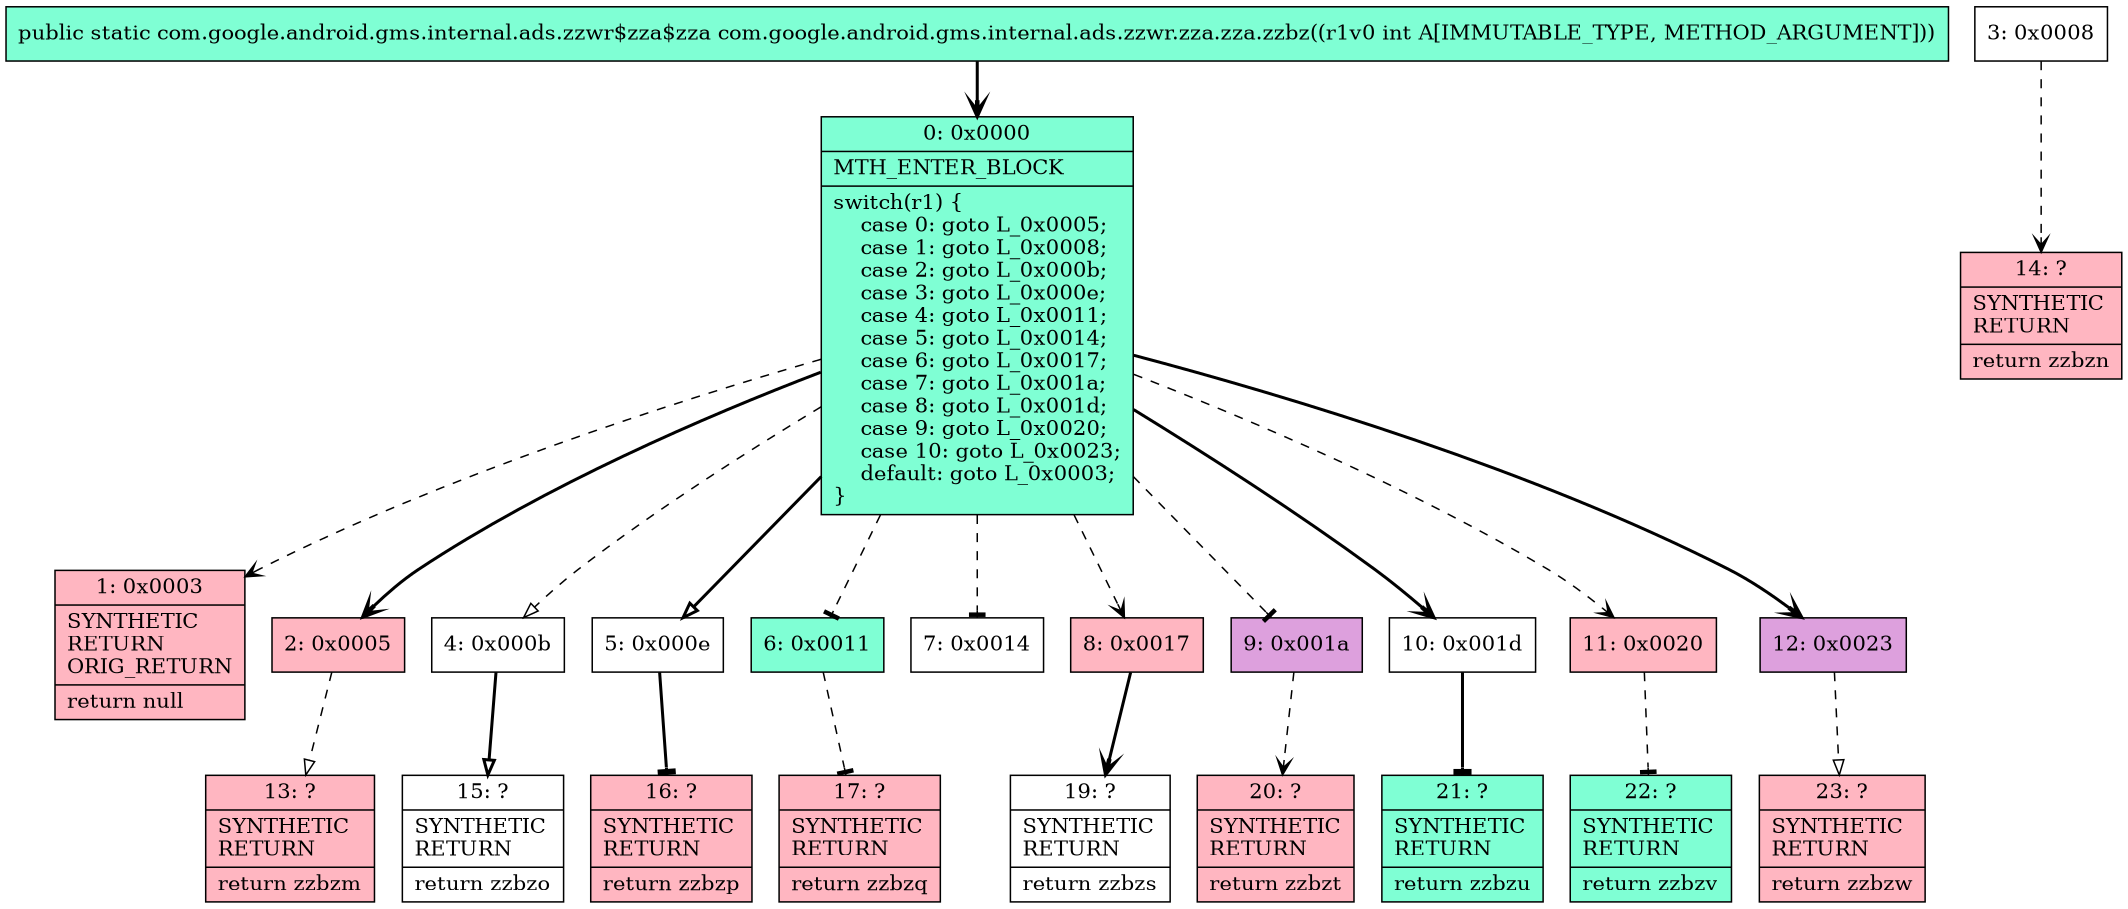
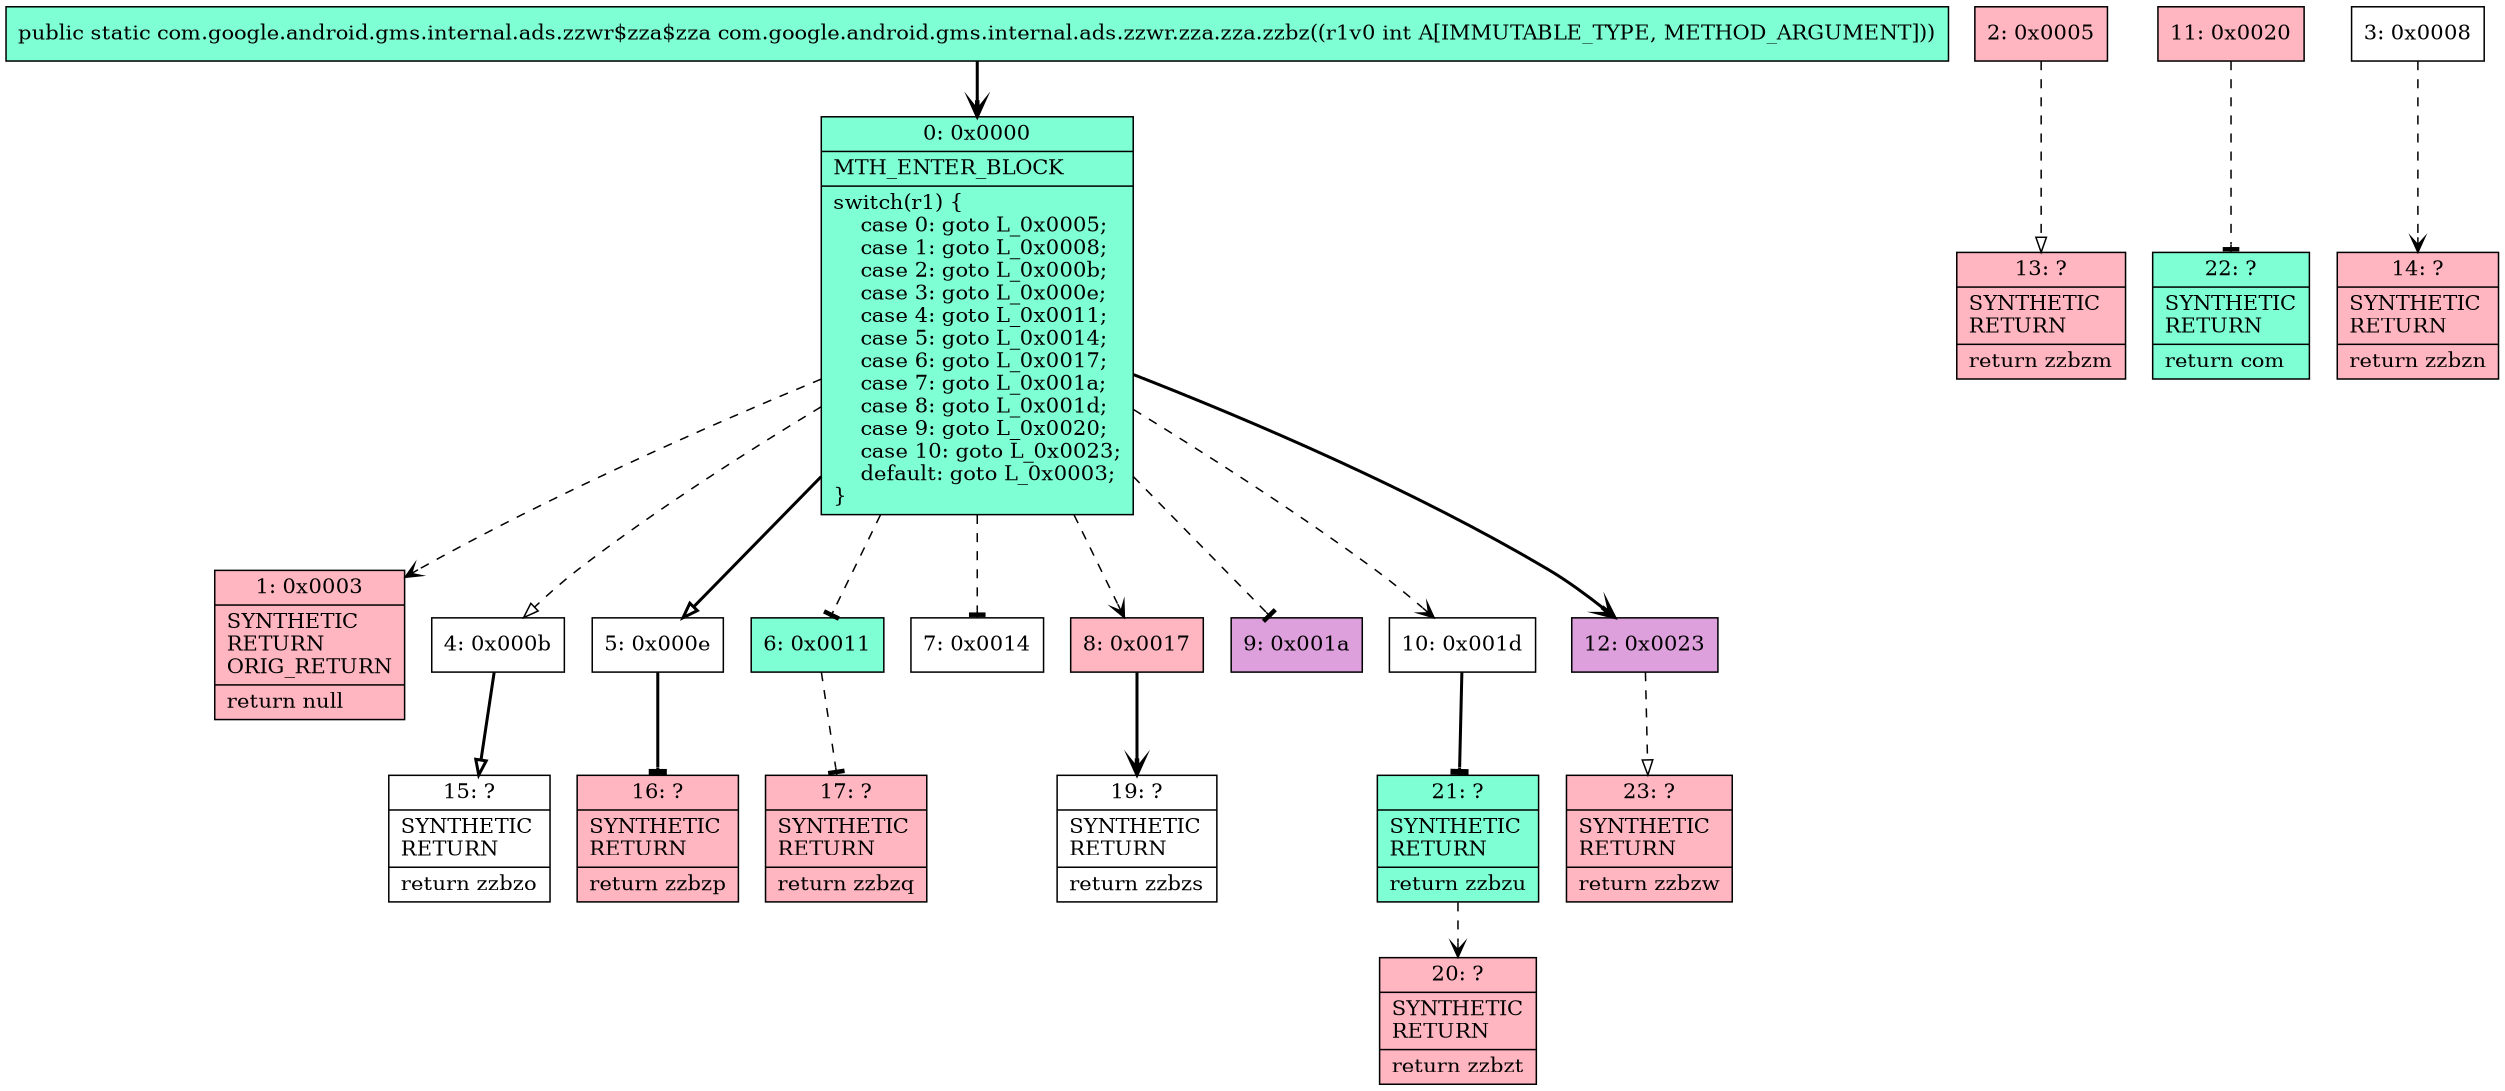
edge "0: 0x0000" -> "2: 0x0005": removed
edge "0: 0x0000" -> "11: 0x0020": removed
edge "0: 0x0000" -> "10: 0x001d": style bold -> dashed
edge "9: 0x001a" -> "20: ?": now "21: ?" -> "20: ?"
node "22: ?": text "return zzbzv" -> "return com"
